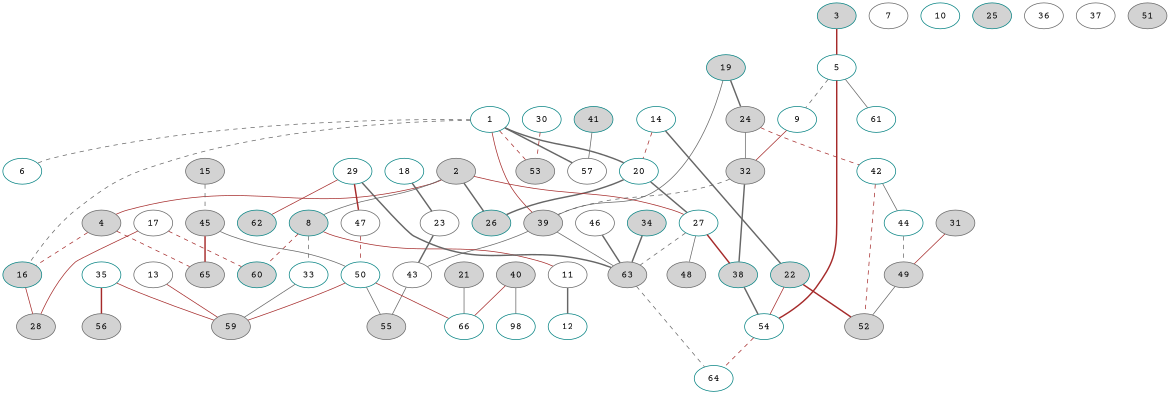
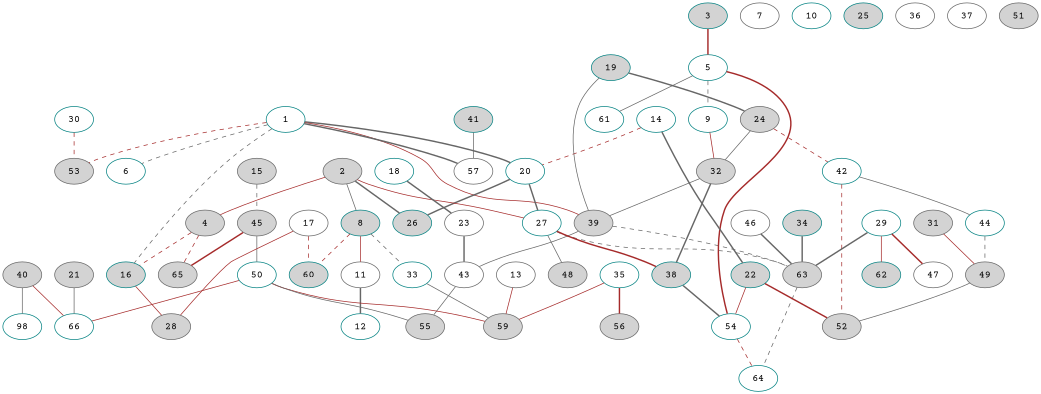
edge "32" -- "39": style dashed -> solid
edge "47" -- "50": removed
edge "39" -- "63": style solid -> dashed
